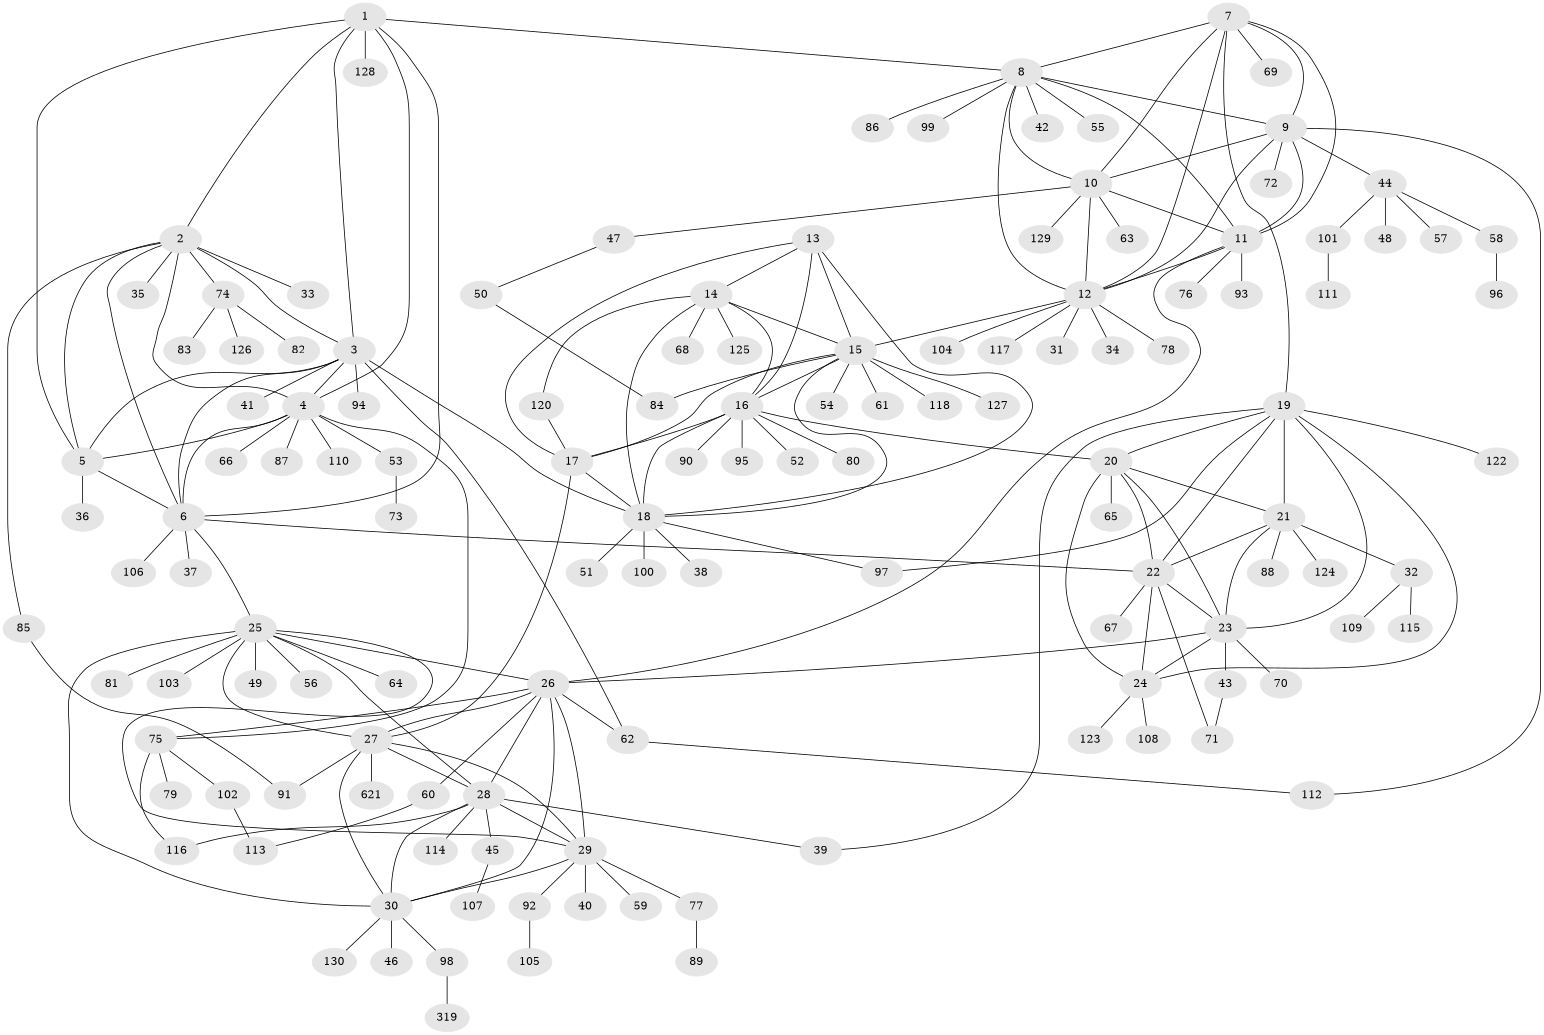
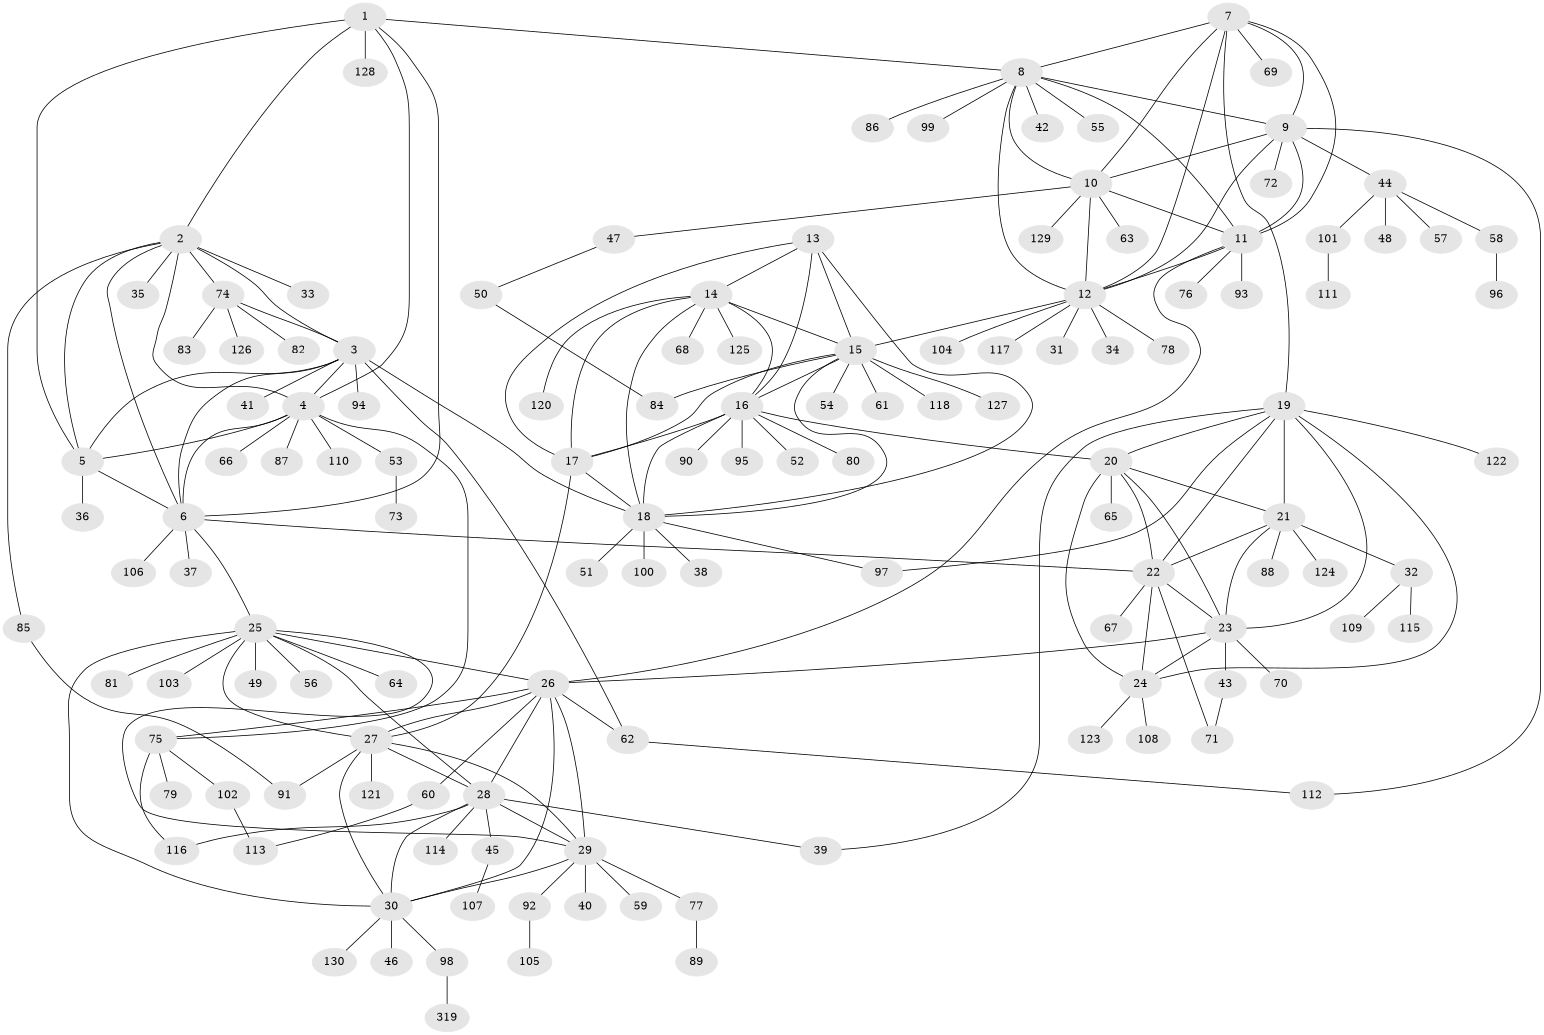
edge "1" -- "3": now "74" -- "3"
edge "120" -- "17": now "14" -- "17"
node "621": label "621" -> "121"
